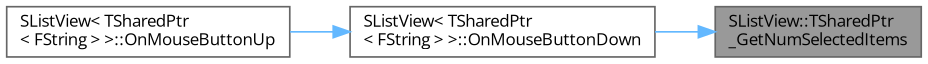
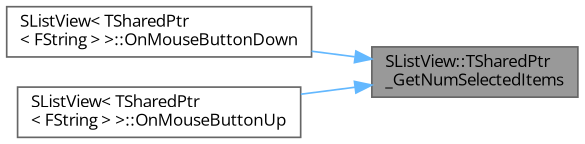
edge "SListView< TSharedPtr < FString > >::OnMouseButtonUp" -> "SListView< TSharedPtr < FString > >::OnMouseButtonDown": now "SListView< TSharedPtr < FString > >::OnMouseButtonUp" -> "SListView::TSharedPtr _GetNumSelectedItems"
